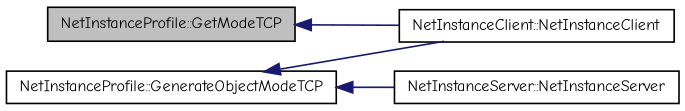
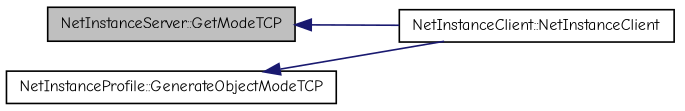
node "NetInstanceProfile::GetModeTCP": label "NetInstanceProfile::GetModeTCP" -> "NetInstanceServer::GetModeTCP"
node "NetInstanceServer::NetInstanceServer": removed
